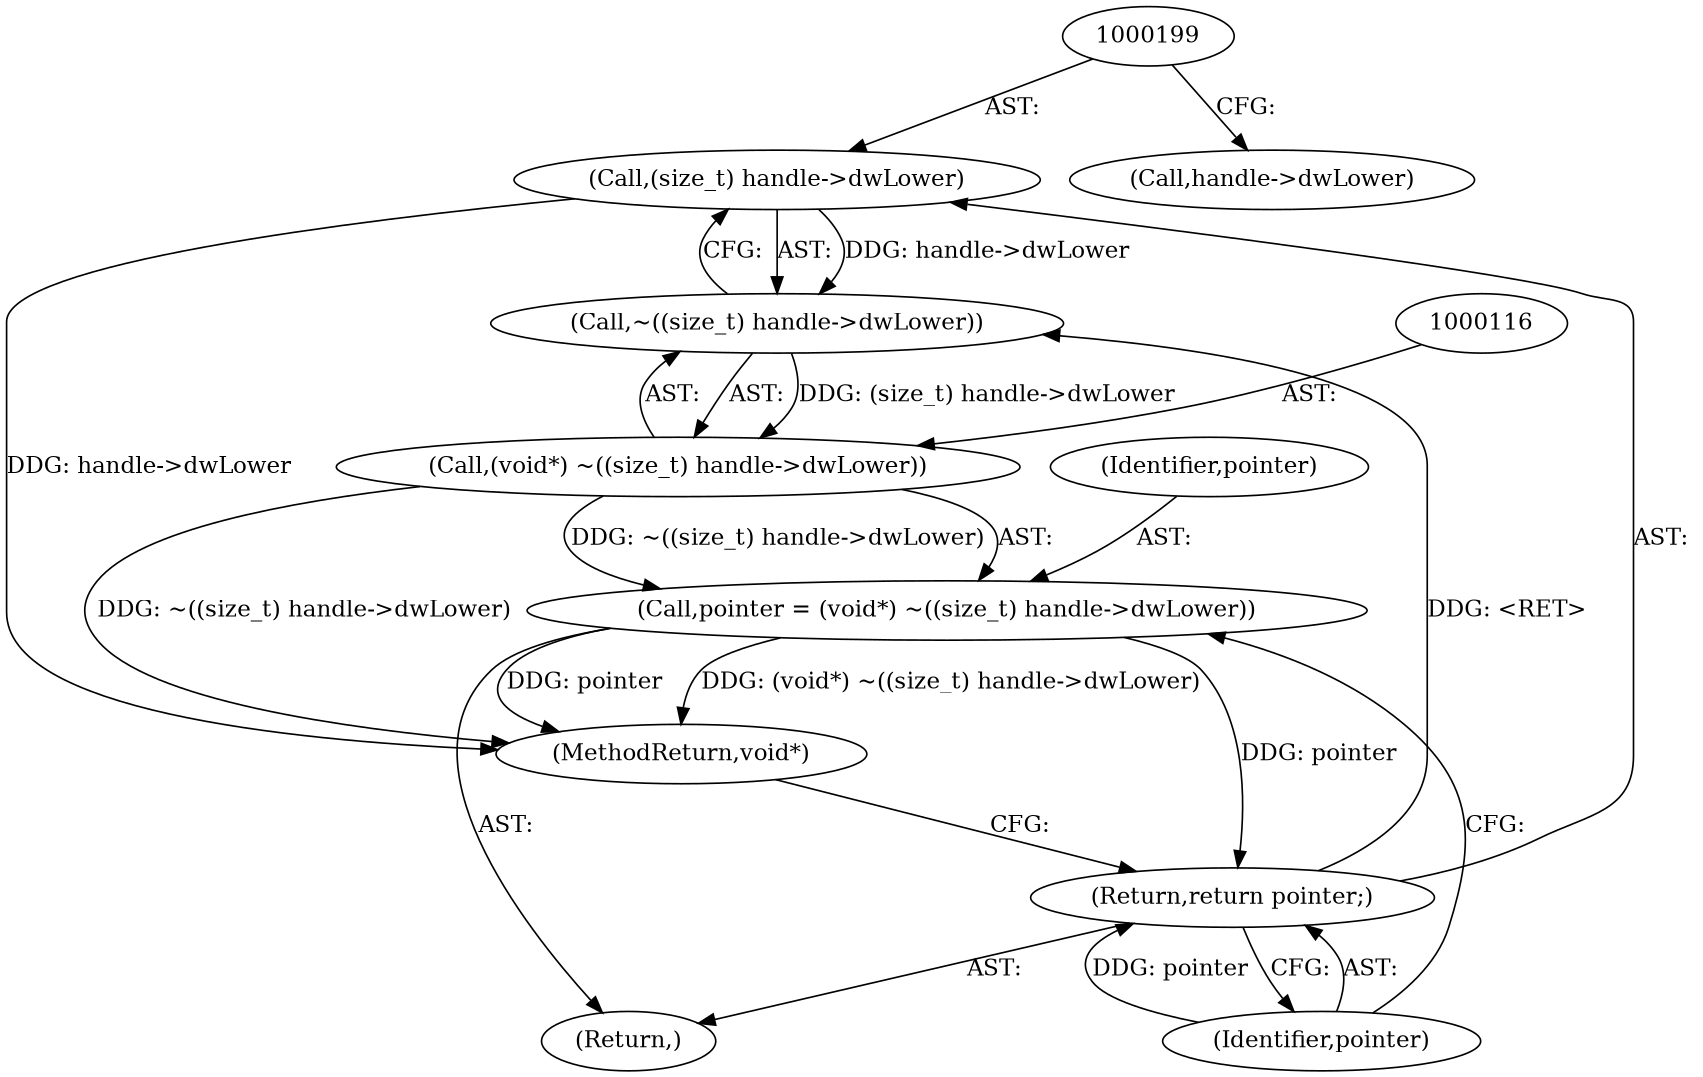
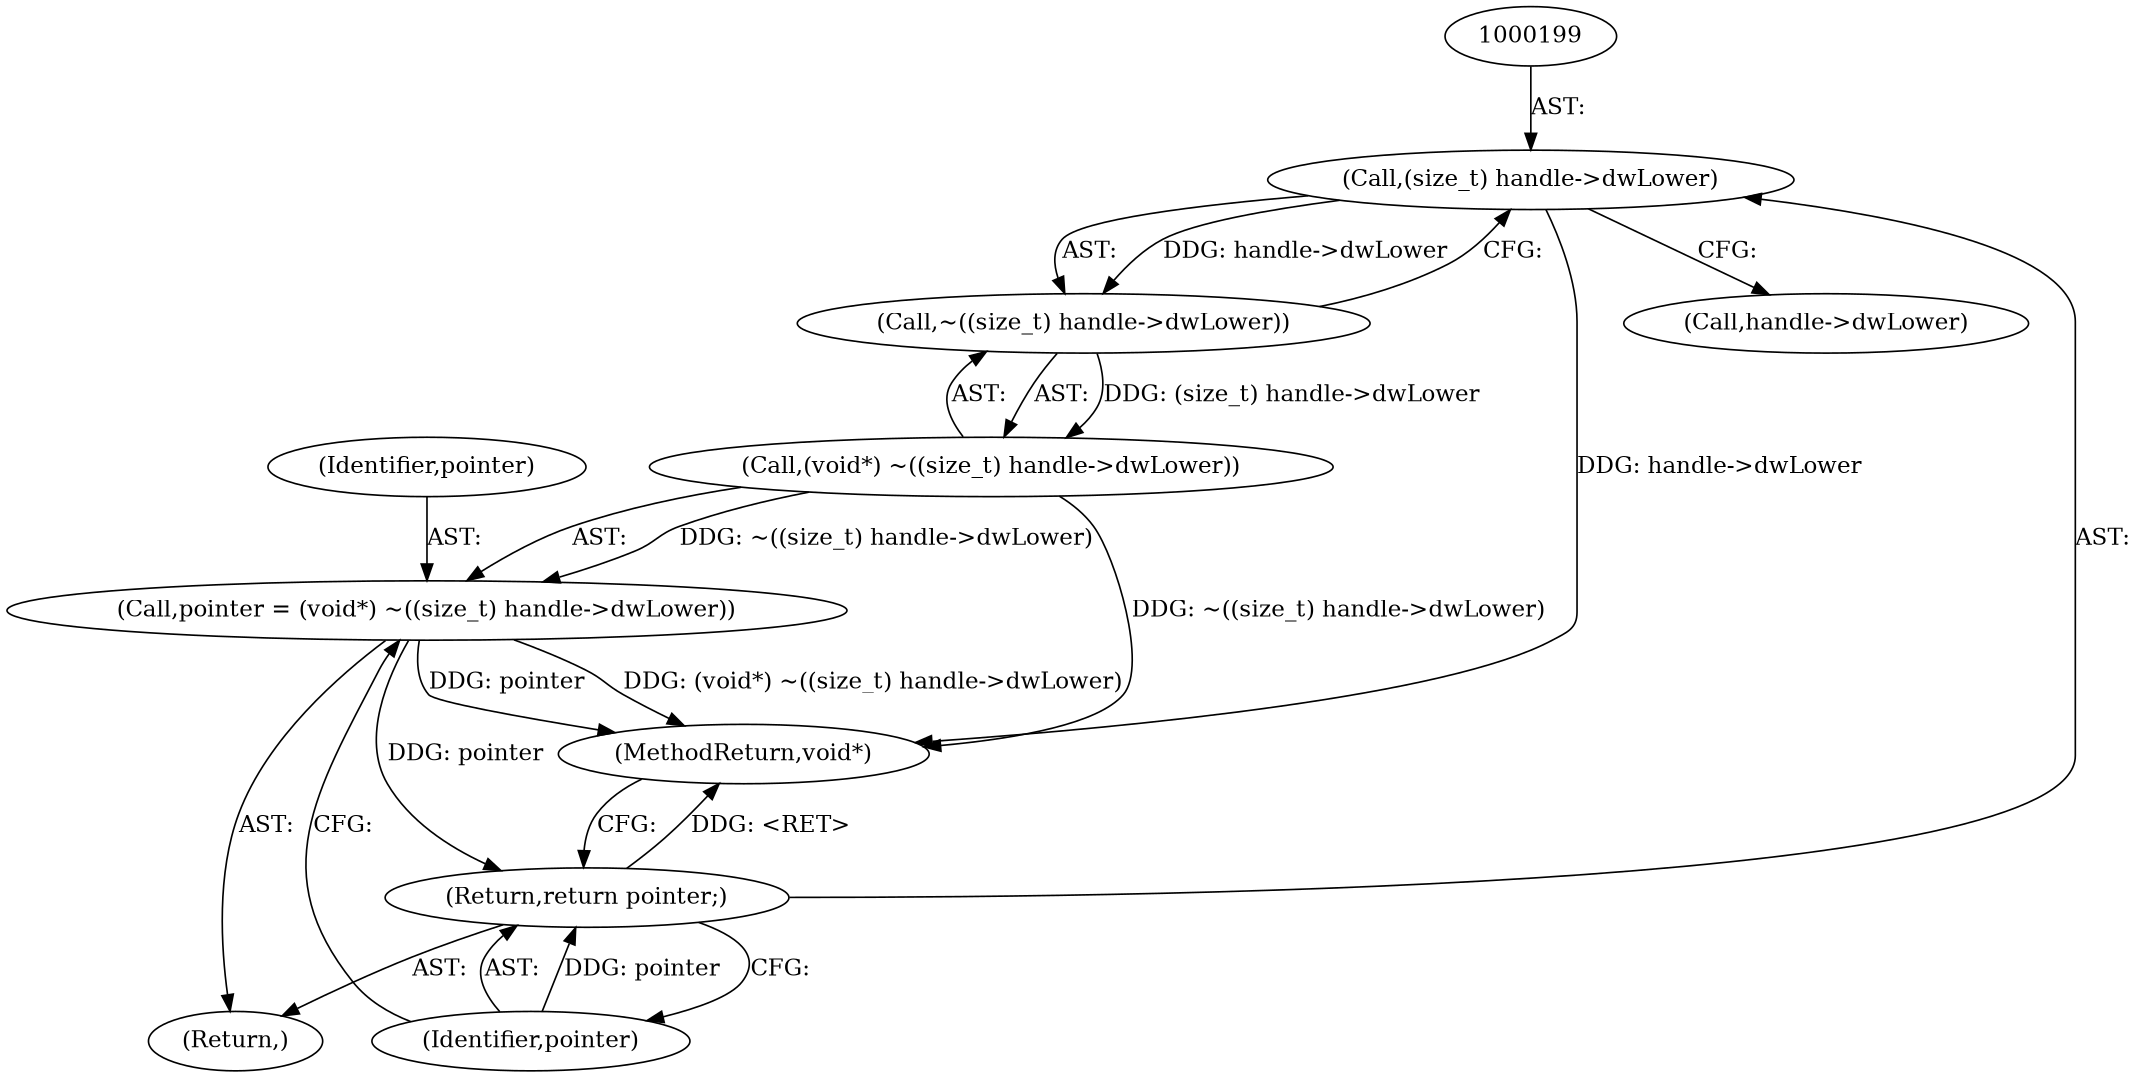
edge "1000199" -> "(Call,handle->dwLower)": now "(Call,(size_t) handle->dwLower)" -> "(Call,handle->dwLower)"
node "1000116": removed
edge "(Return,return pointer;)" -> "(Call,~((size_t) handle->dwLower))": now "(Return,return pointer;)" -> "(MethodReturn,void*)"
